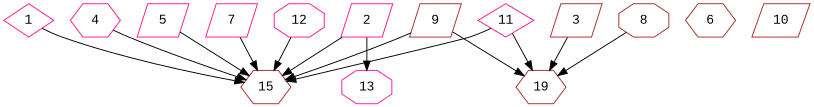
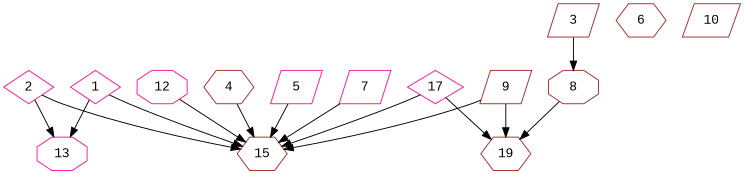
node "4": color deeppink -> brown
node "2": shape parallelogram -> diamond
node "11": label "11" -> "17"
edge "3" -> "19": now "3" -> "8"
edge "1" -> "13": added
